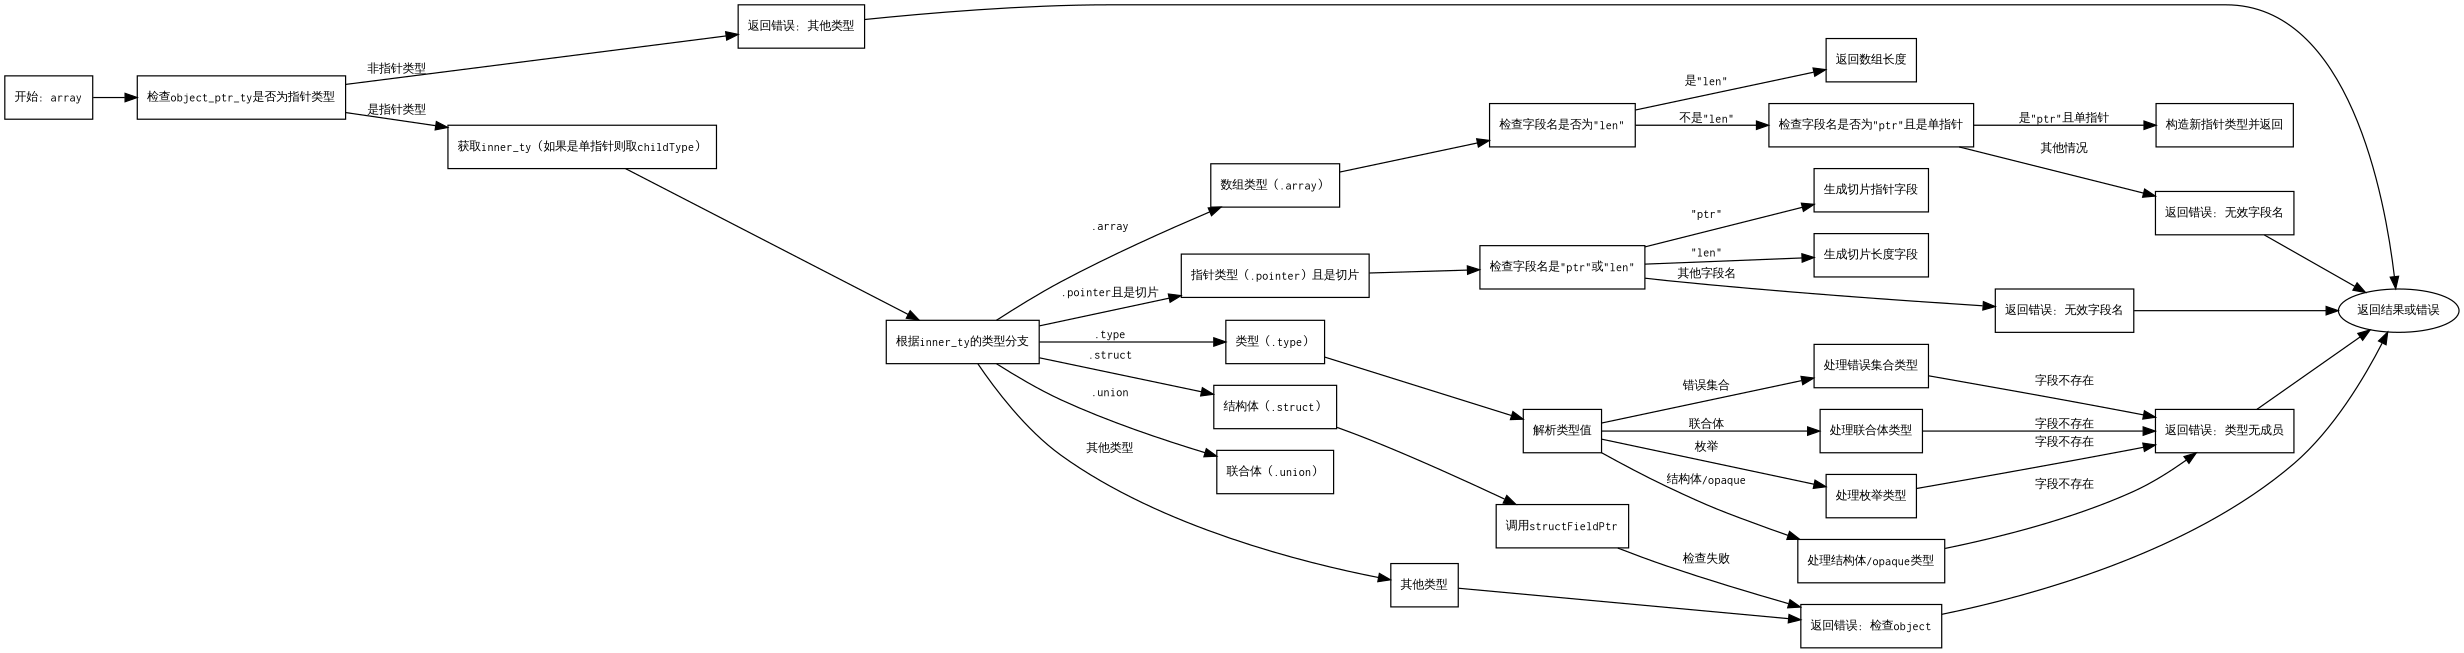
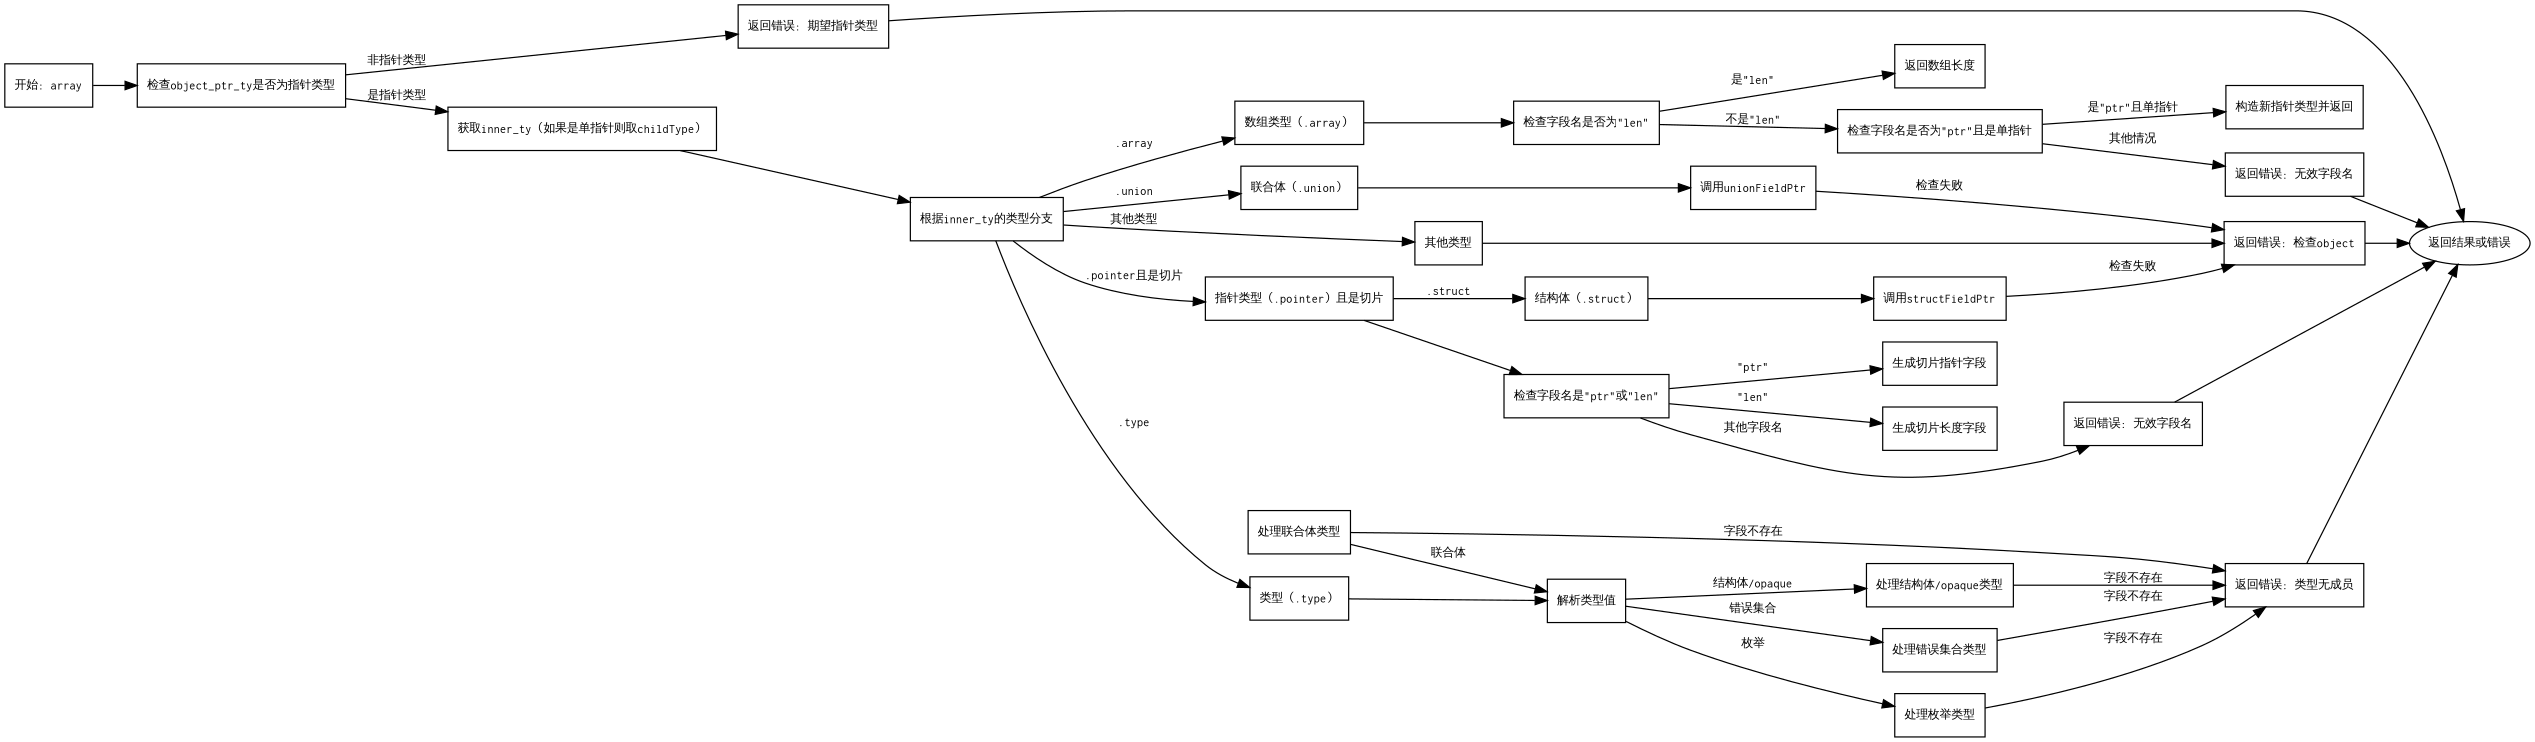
node "返回错误: 其他类型": label "返回错误: 其他类型" -> "返回错误: 期望指针类型"
node "调用unionFieldPtr": added
edge "根据inner_ty的类型分支" -> "结构体（.struct）": now "指针类型（.pointer）且是切片" -> "结构体（.struct）"
edge "解析类型值" -> "处理联合体类型": reversed
